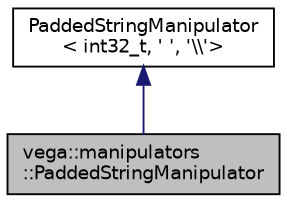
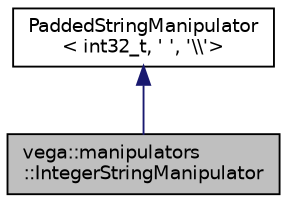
node "vega::manipulators ::PaddedStringManipulator": label "vega::manipulators ::PaddedStringManipulator" -> "vega::manipulators ::IntegerStringManipulator"
